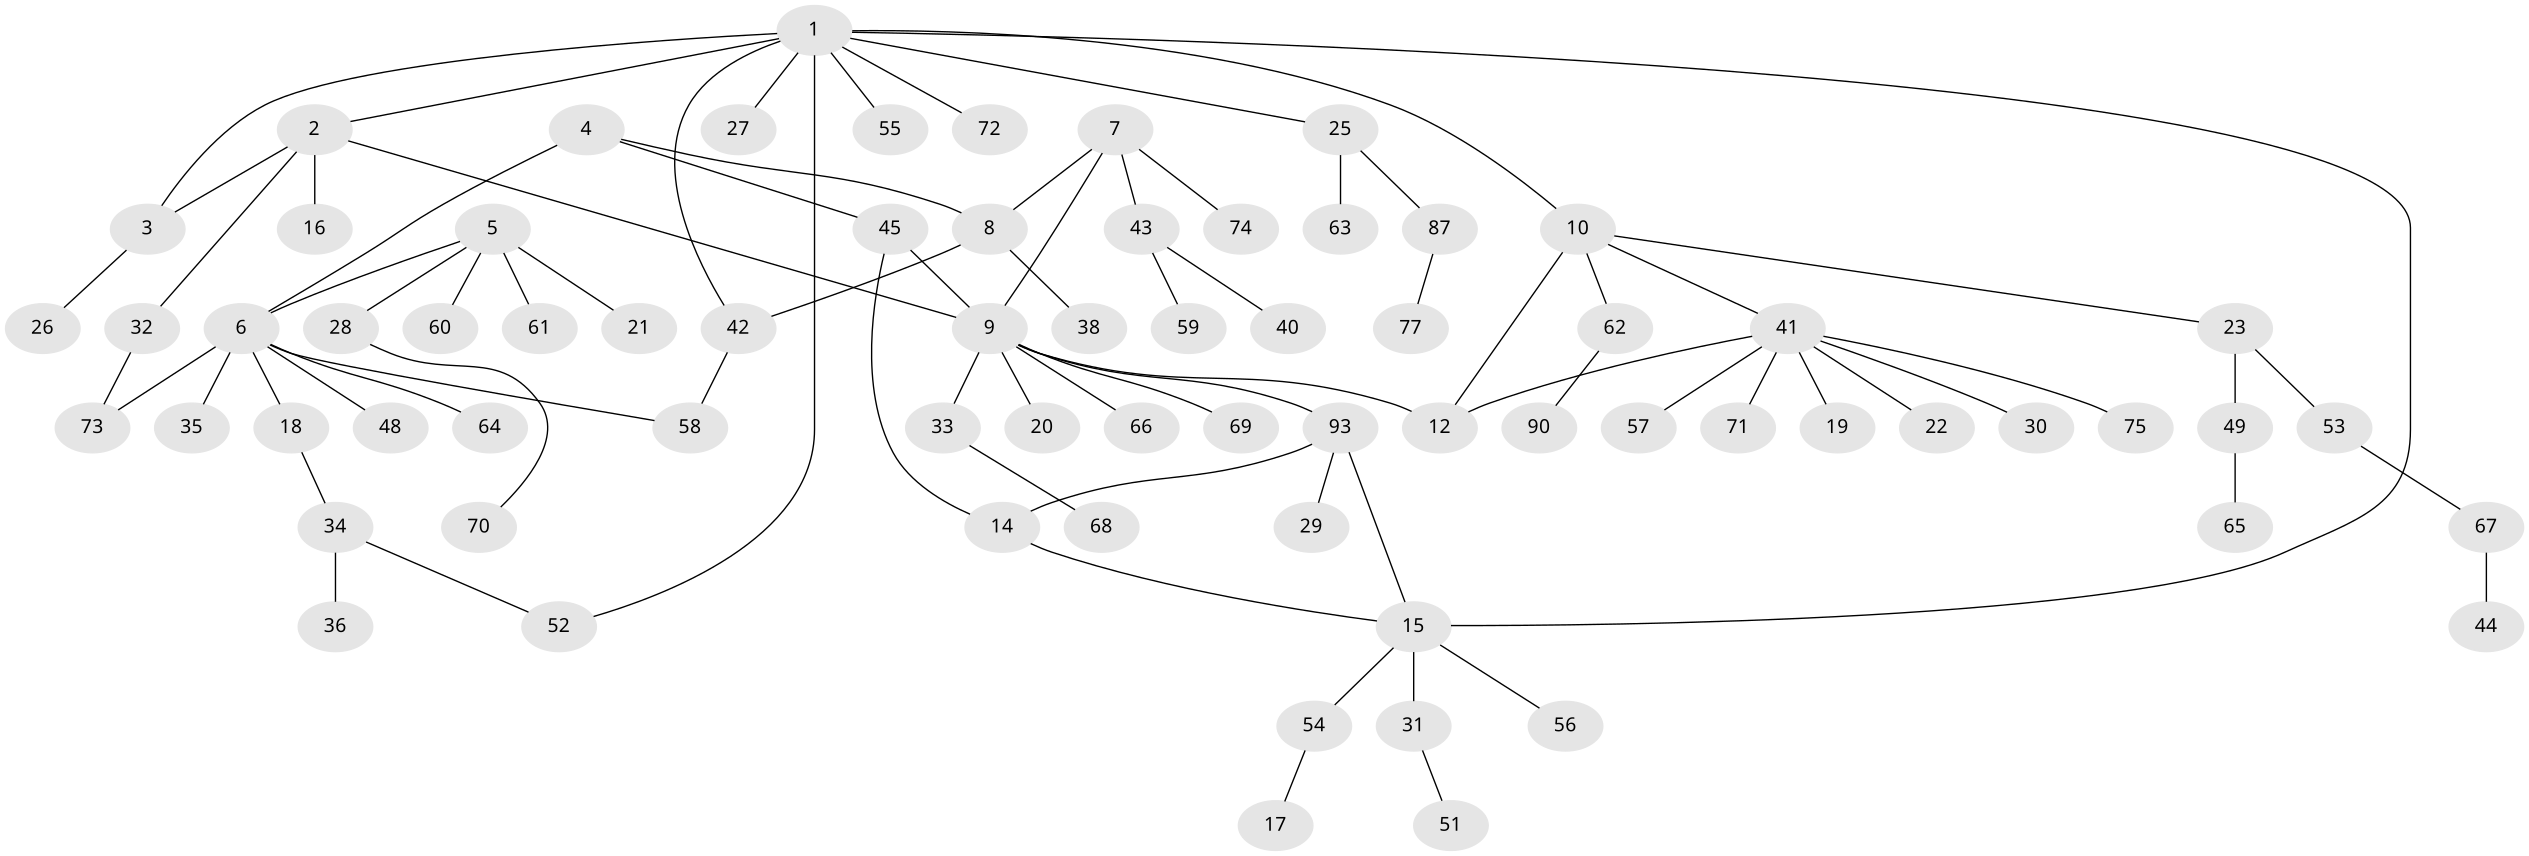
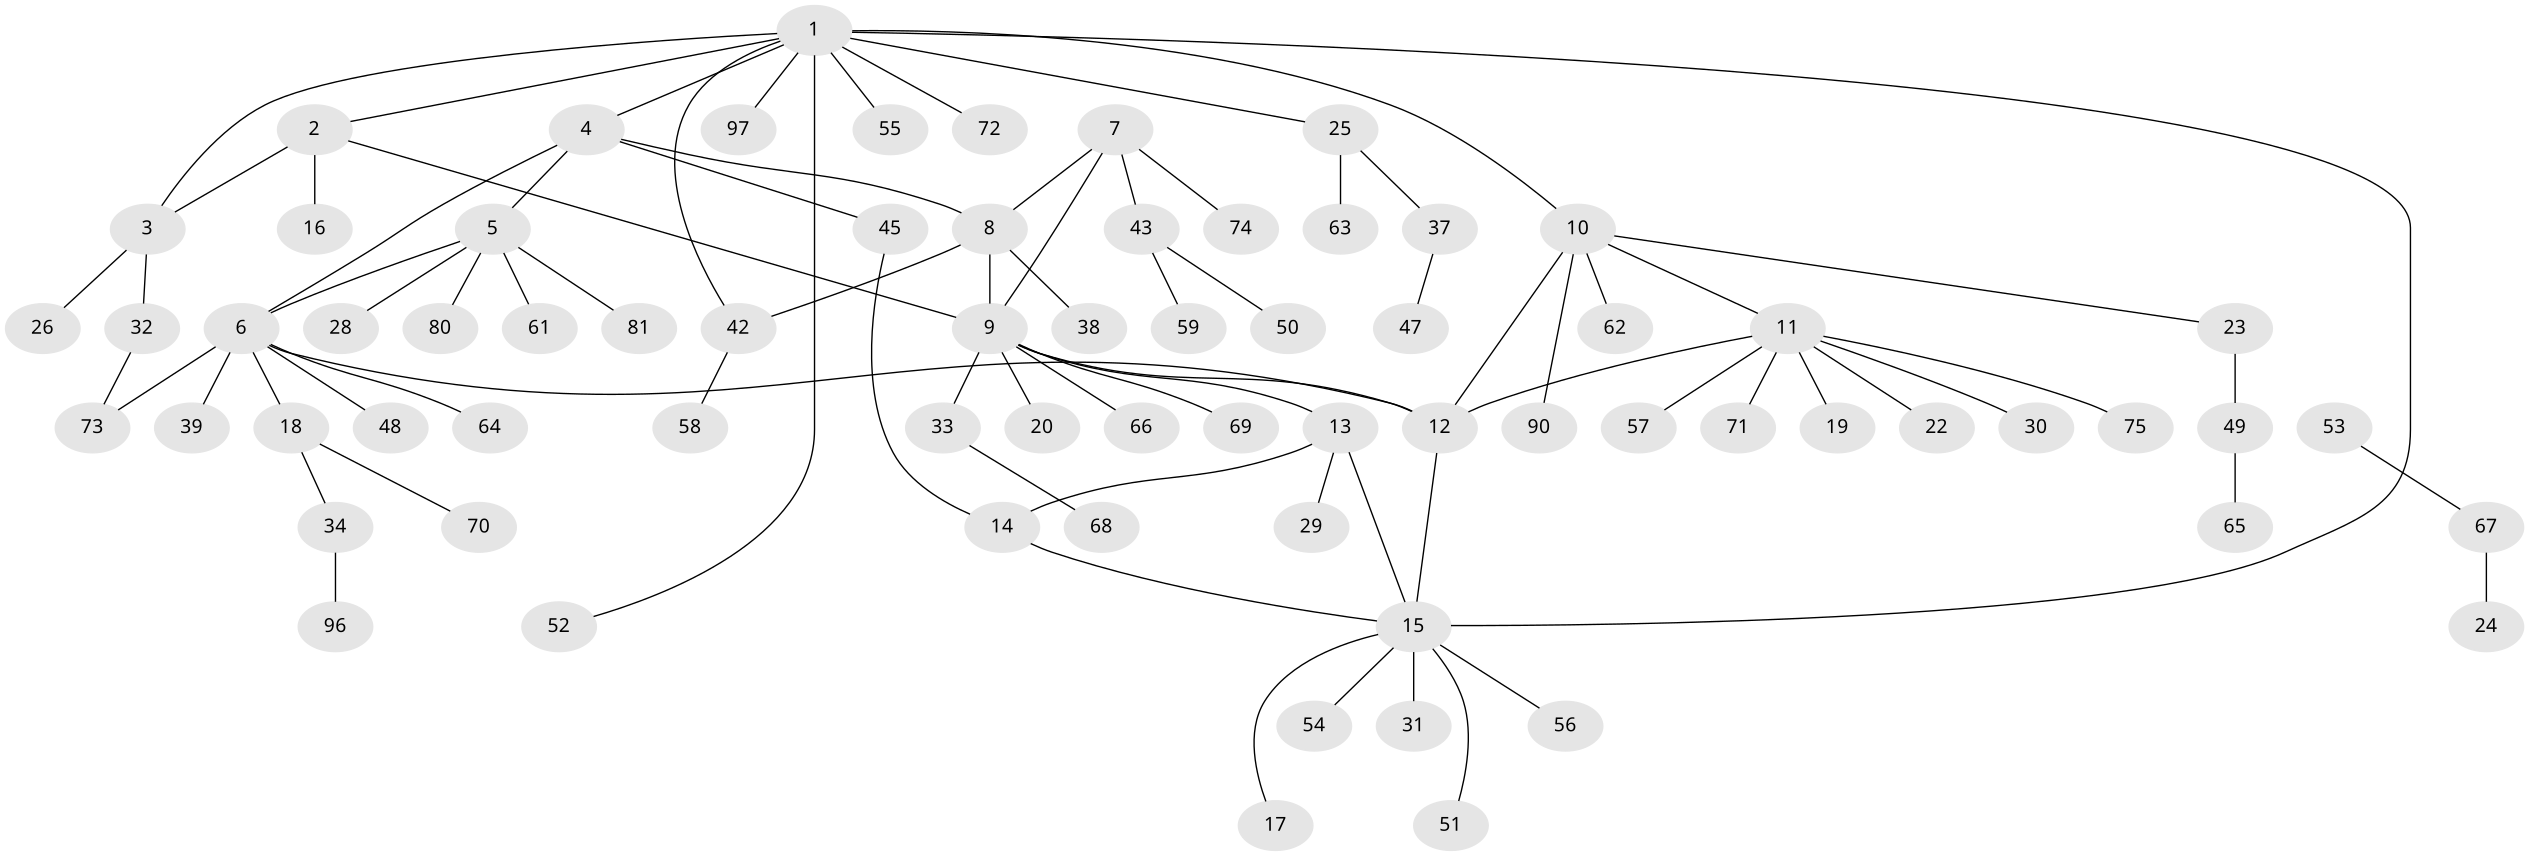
edge "1" -- "4": added
node "27": label "27" -> "97"
edge "4" -- "5": added
edge "2" -- "32": now "3" -- "32"
node "87": label "87" -> "37"
edge "45" -- "9": now "8" -- "9"
node "60": label "60" -> "80"
node "21": label "21" -> "81"
node "40": label "40" -> "50"
node "77": label "77" -> "47"
node "41": label "41" -> "11"
edge "23" -- "53": removed
edge "28" -- "70": now "18" -- "70"
edge "62" -- "90": now "10" -- "90"
edge "6" -- "58": now "6" -- "12"
node "35": label "35" -> "39"
node "93": label "93" -> "13"
edge "12" -- "15": added
edge "34" -- "52": removed
node "36": label "36" -> "96"
node "44": label "44" -> "24"
edge "54" -- "17": now "15" -- "17"
edge "31" -- "51": now "15" -- "51"
